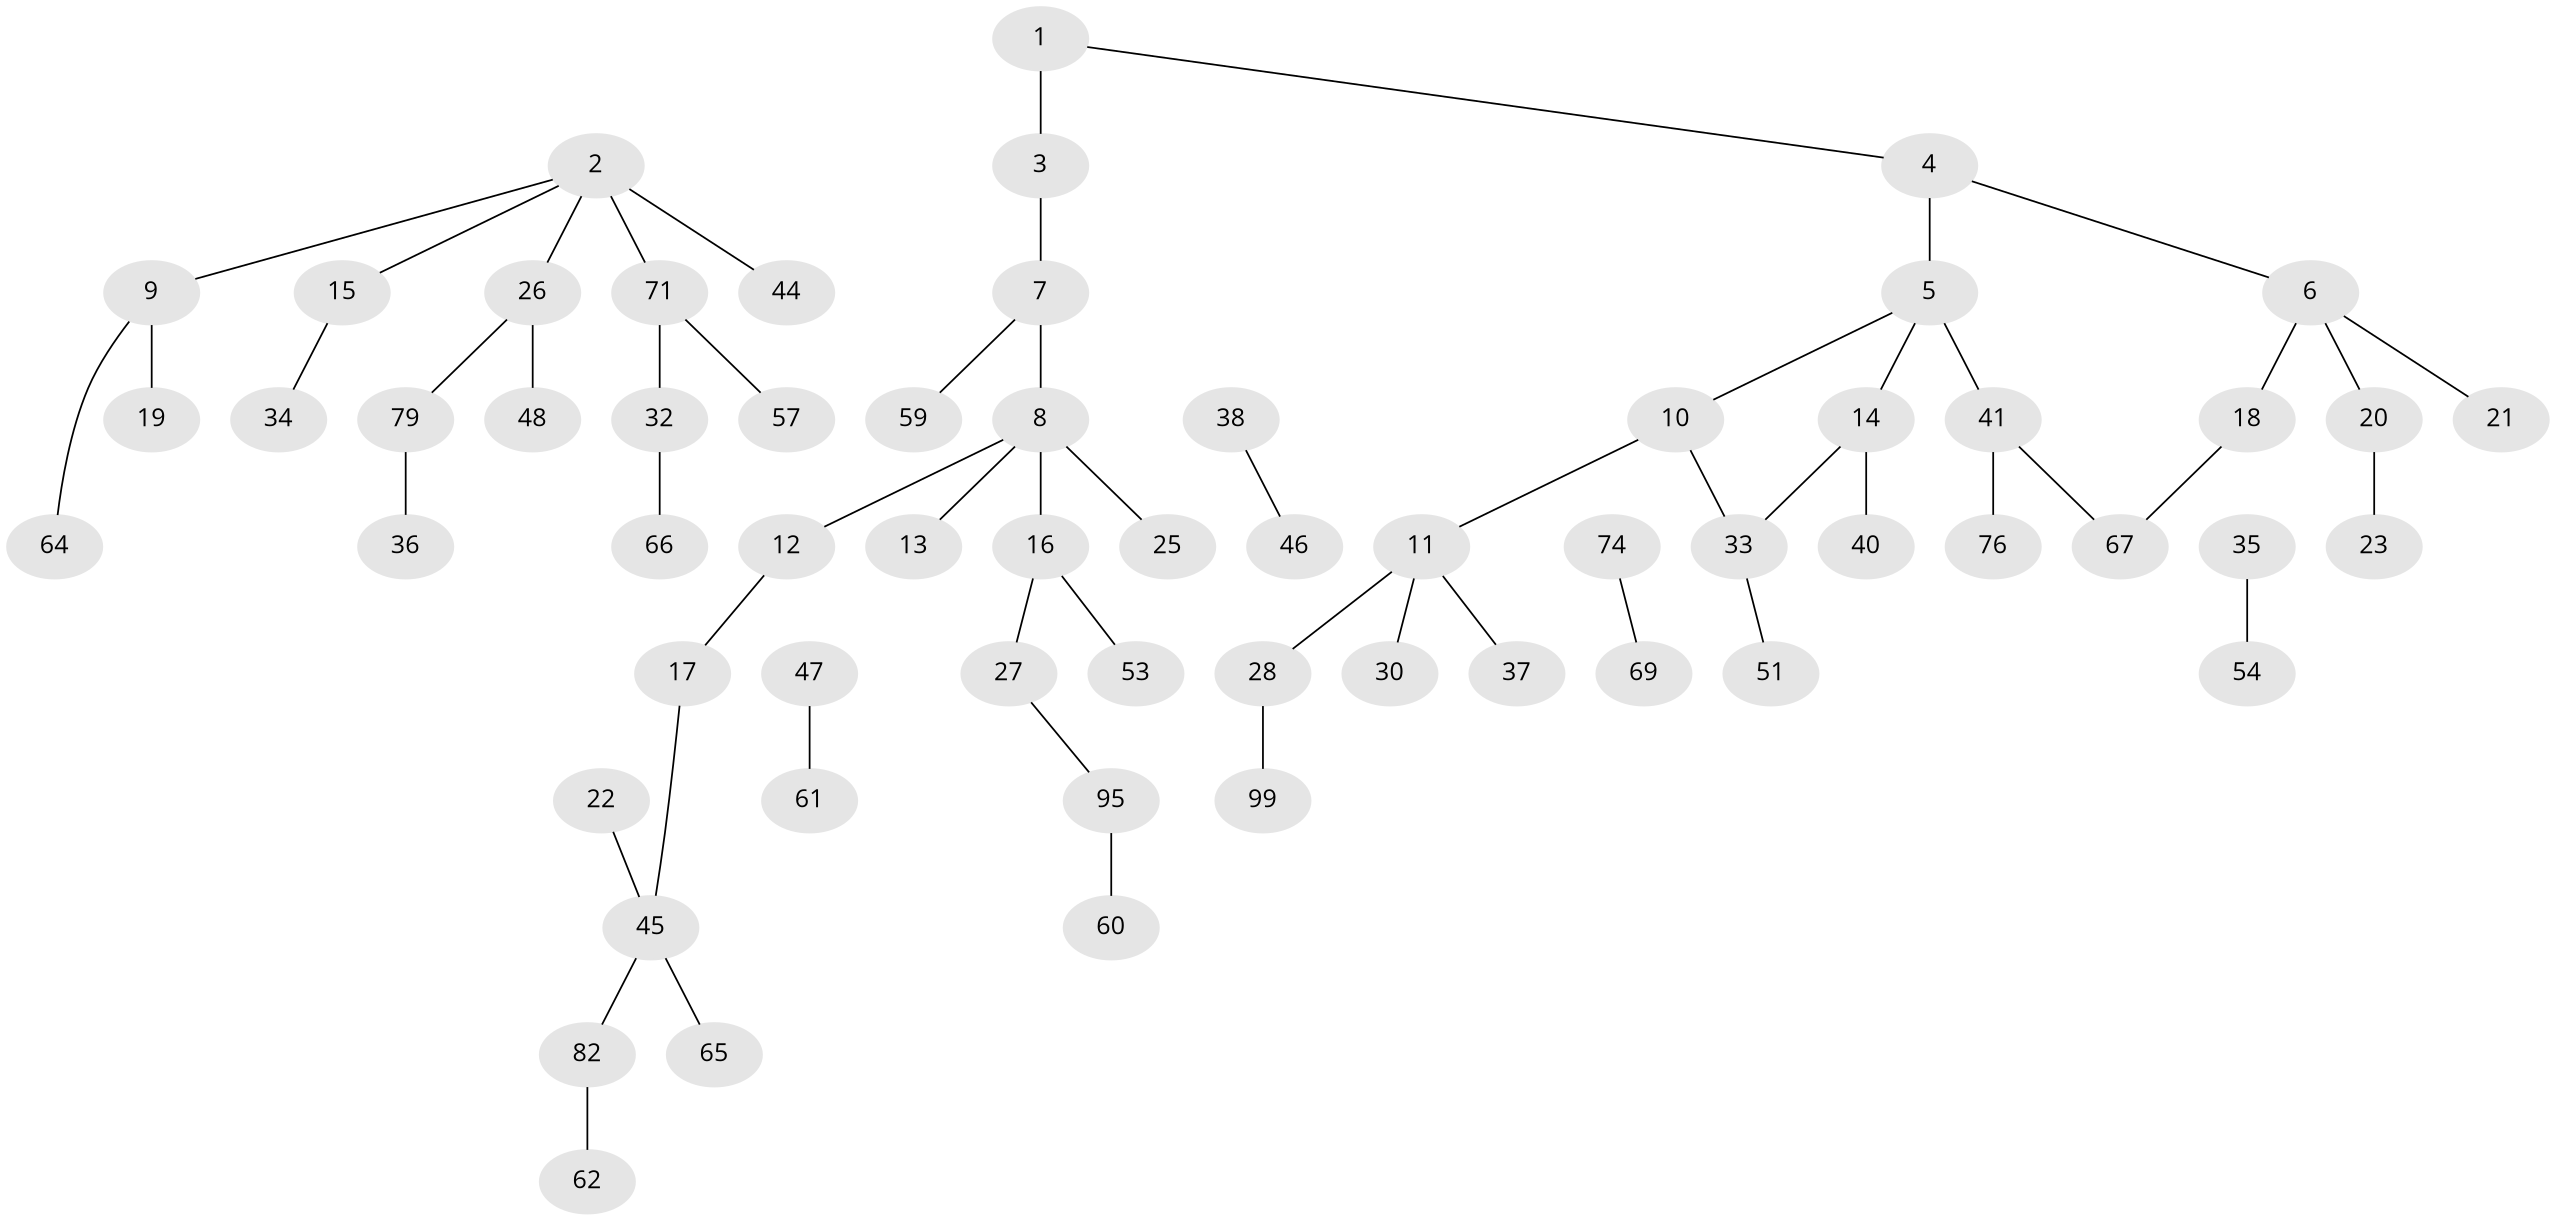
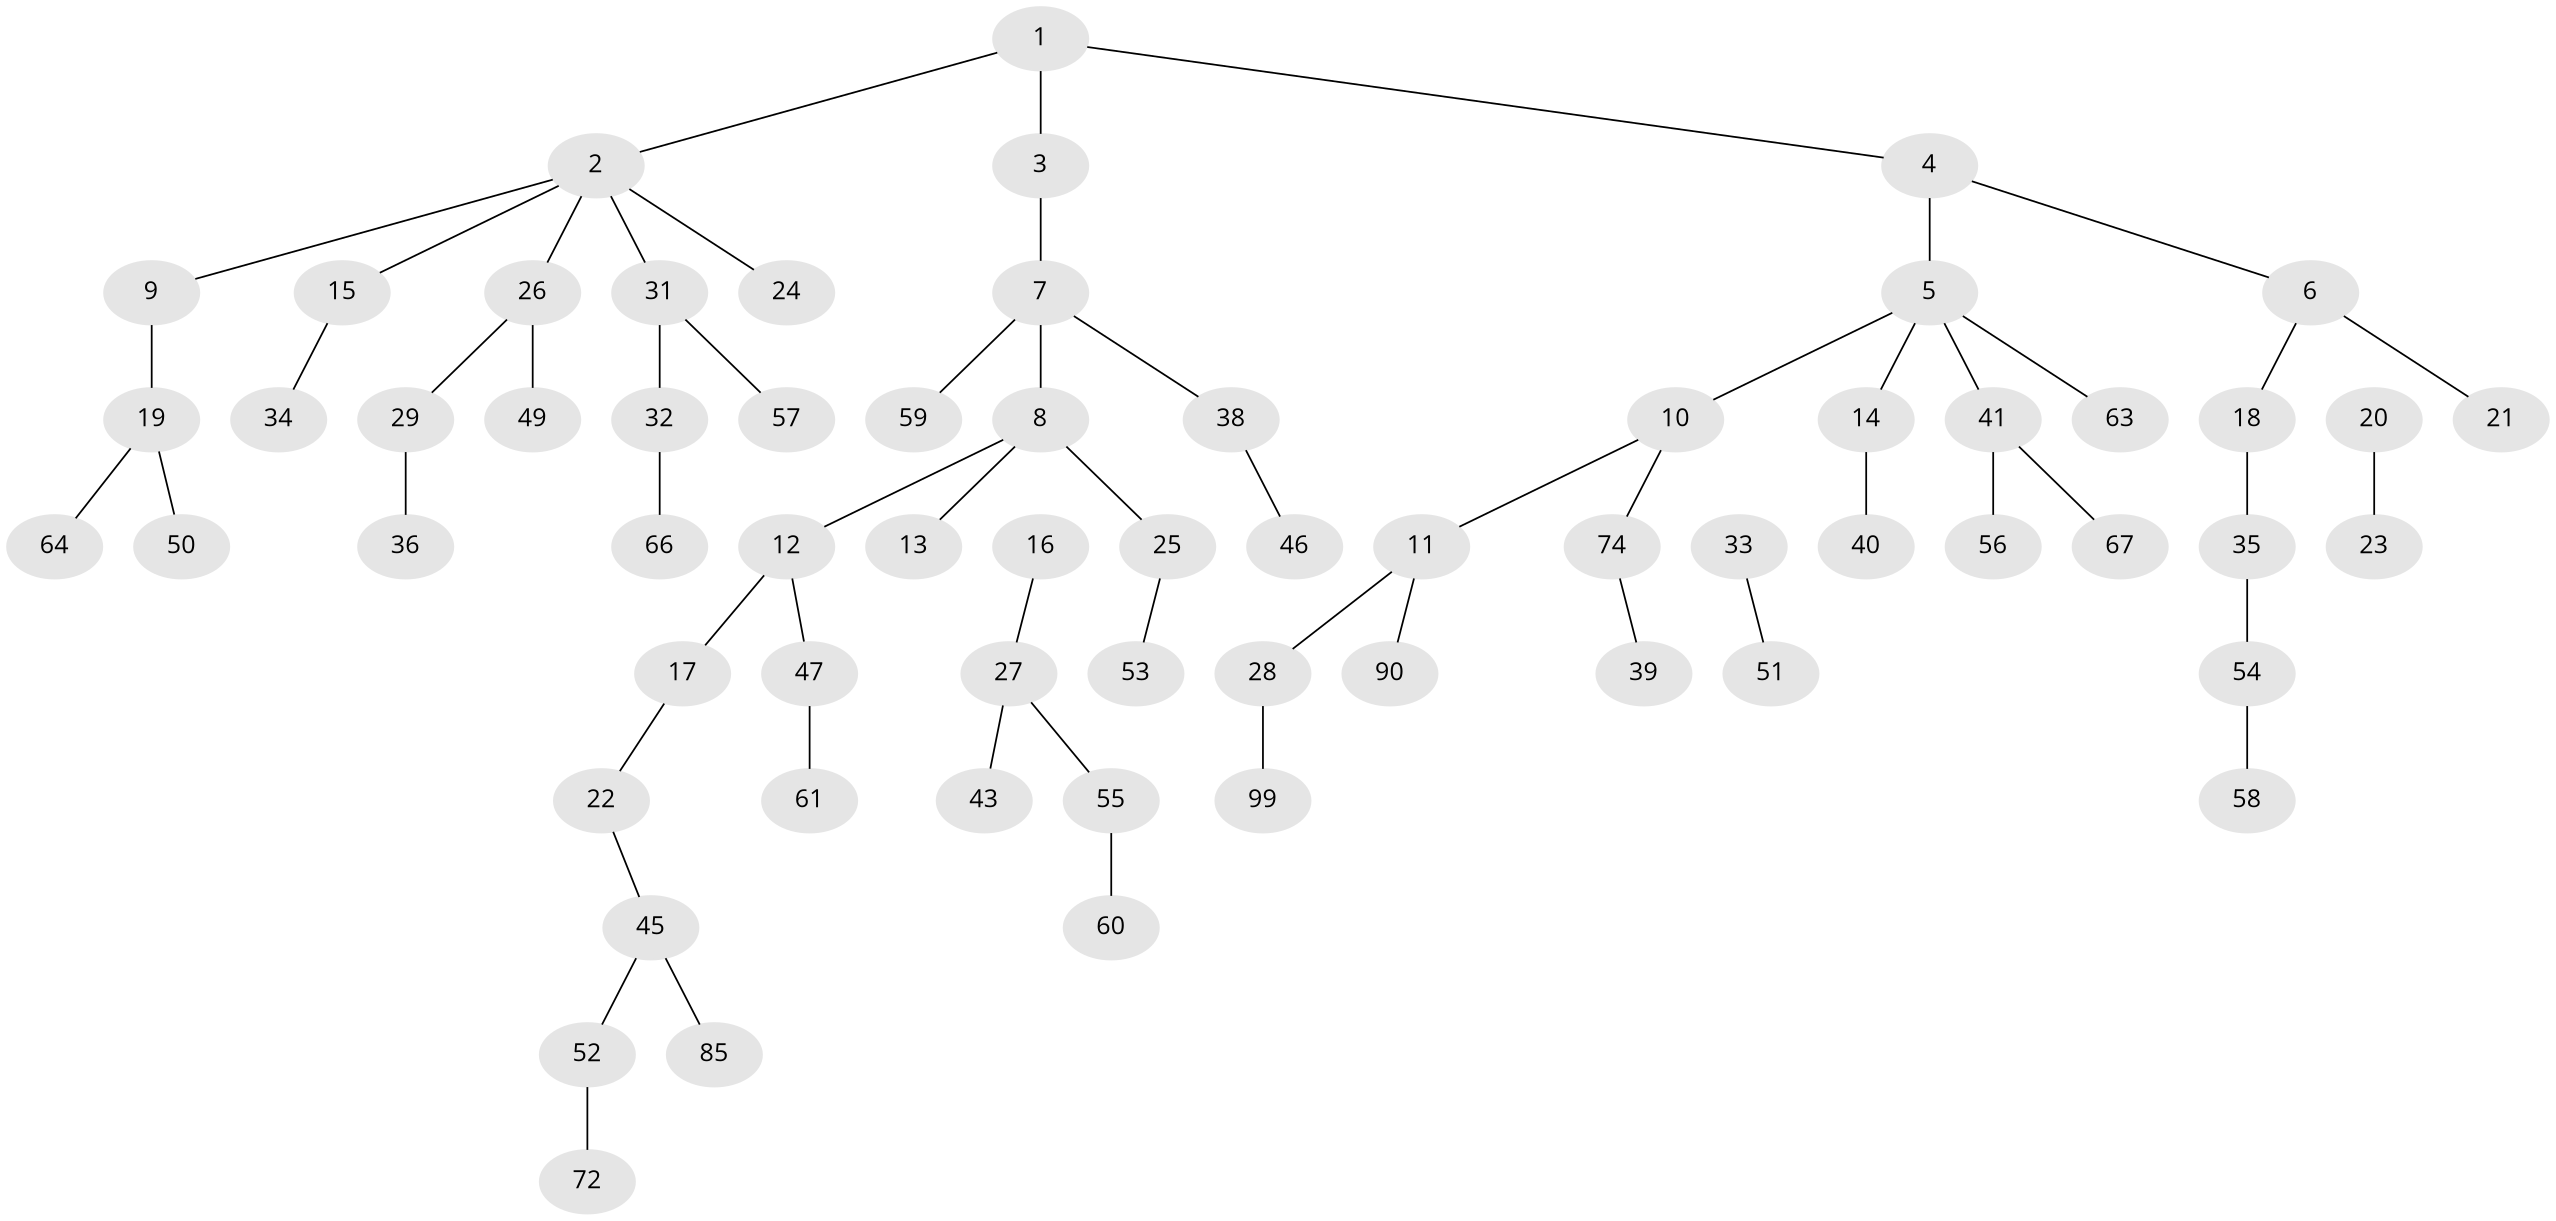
edge "1" -- "2": added
node "71": label "71" -> "31"
node "44": label "44" -> "24"
edge "7" -- "38": added
edge "6" -- "20": removed
edge "9" -- "64": now "19" -- "64"
node "79": label "79" -> "29"
node "48": label "48" -> "49"
node "63": added
edge "8" -- "16": removed
edge "10" -- "33": now "10" -- "74"
edge "14" -- "33": removed
edge "18" -- "67": now "18" -- "35"
node "50": added
node "76": label "76" -> "56"
edge "12" -- "47": added
edge "16" -- "53": now "25" -- "53"
node "30": label "30" -> "90"
node "37": removed
node "69": label "69" -> "39"
edge "17" -- "45": now "17" -- "22"
node "43": added
node "95": label "95" -> "55"
node "58": added
node "82": label "82" -> "52"
node "65": label "65" -> "85"
node "62": label "62" -> "72"
